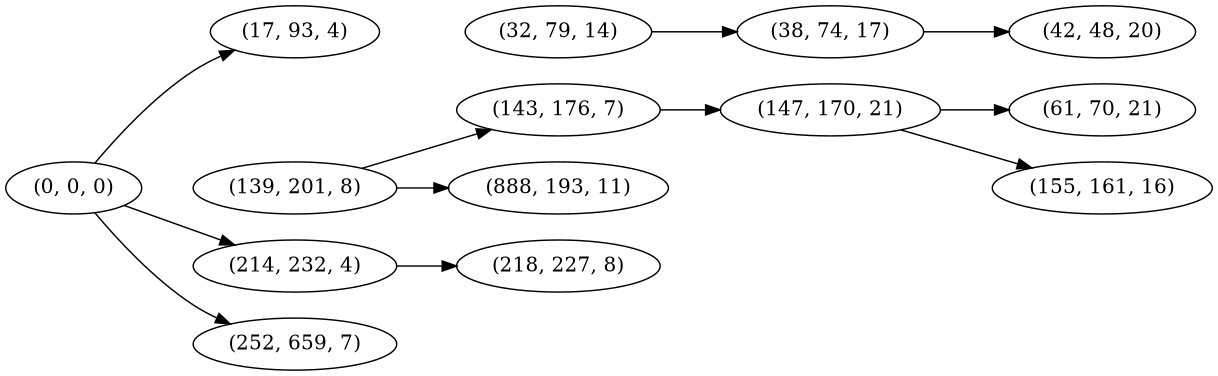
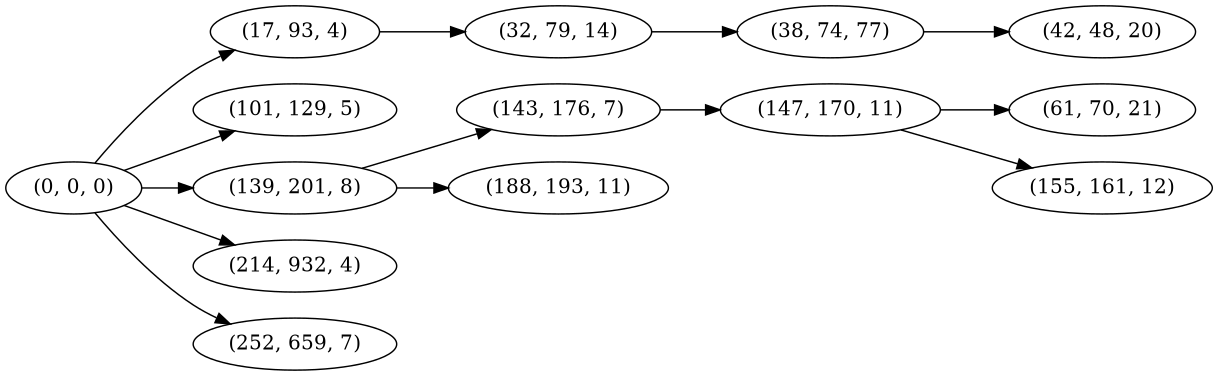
edge "(17, 93, 4)" -> "(32, 79, 14)": added
node "(38, 74, 17)": label "(38, 74, 17)" -> "(38, 74, 77)"
node "(101, 129, 5)": added
node "(147, 170, 21)": label "(147, 170, 21)" -> "(147, 170, 11)"
edge "(0, 0, 0)" -> "(139, 201, 8)": added
node "(888, 193, 11)": label "(888, 193, 11)" -> "(188, 193, 11)"
node "(155, 161, 16)": label "(155, 161, 16)" -> "(155, 161, 12)"
node "(214, 232, 4)": label "(214, 232, 4)" -> "(214, 932, 4)"
node "(218, 227, 8)": removed
